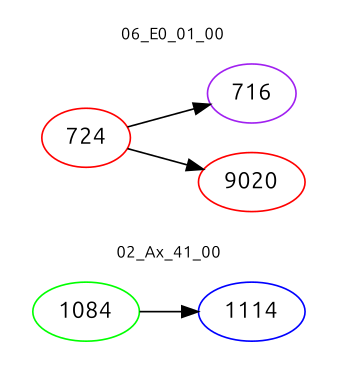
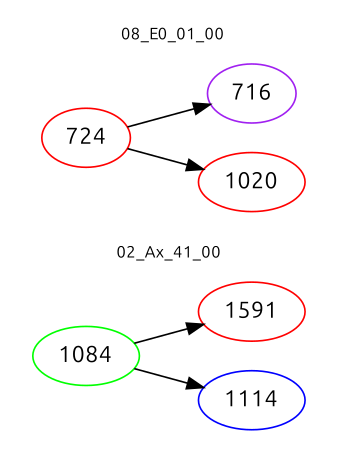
cluster "06_E0_01_00": label "06_E0_01_00" -> "08_E0_01_00"
node "9020": label "9020" -> "1020"
node "1591": added
